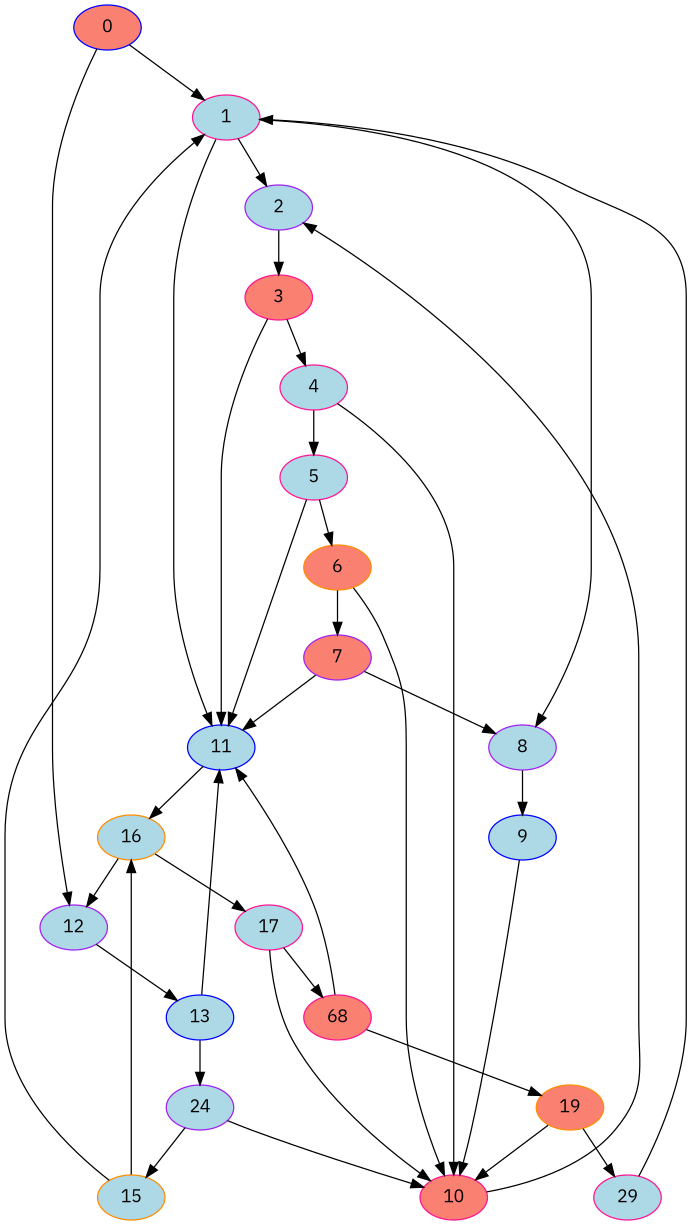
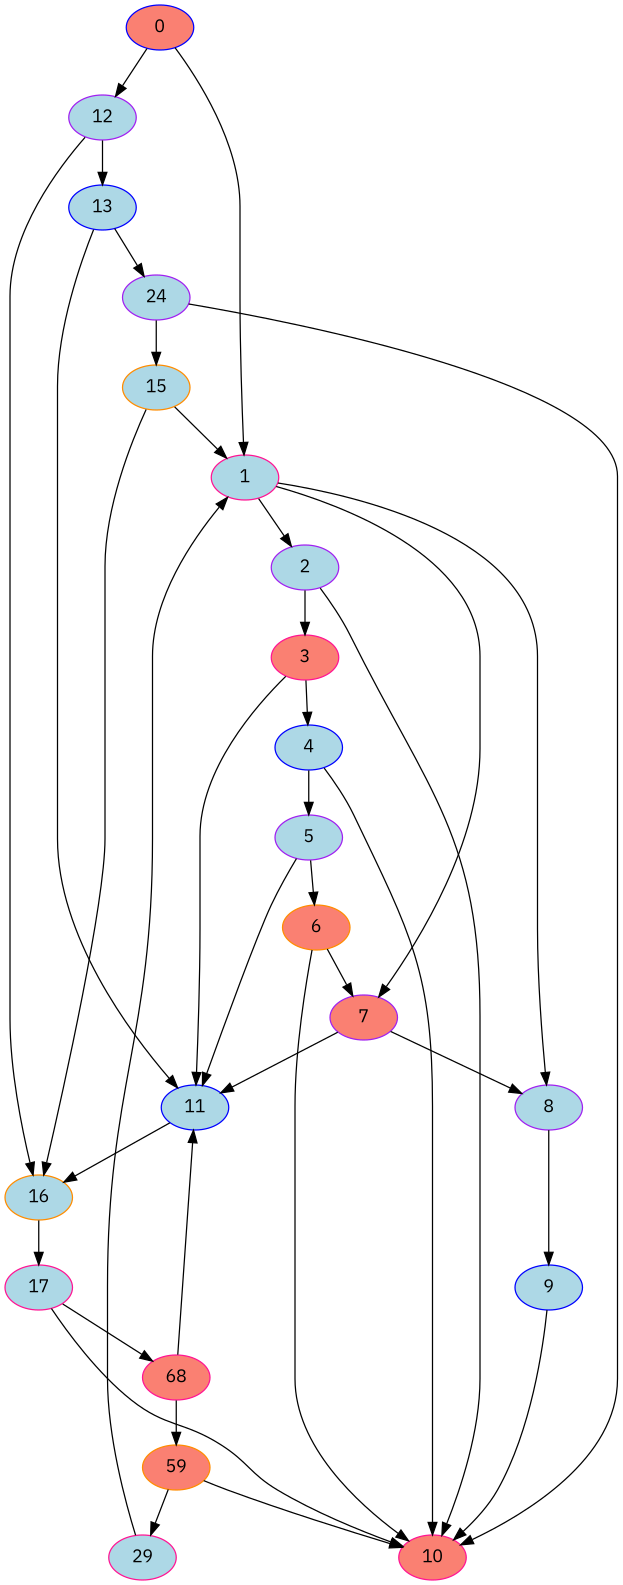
node "4": color deeppink -> blue
edge "1" -> "11": now "1" -> "7"
node "5": color deeppink -> purple
edge "10" -> "2": reversed
edge "16" -> "12": reversed
node "19": label "19" -> "59"
